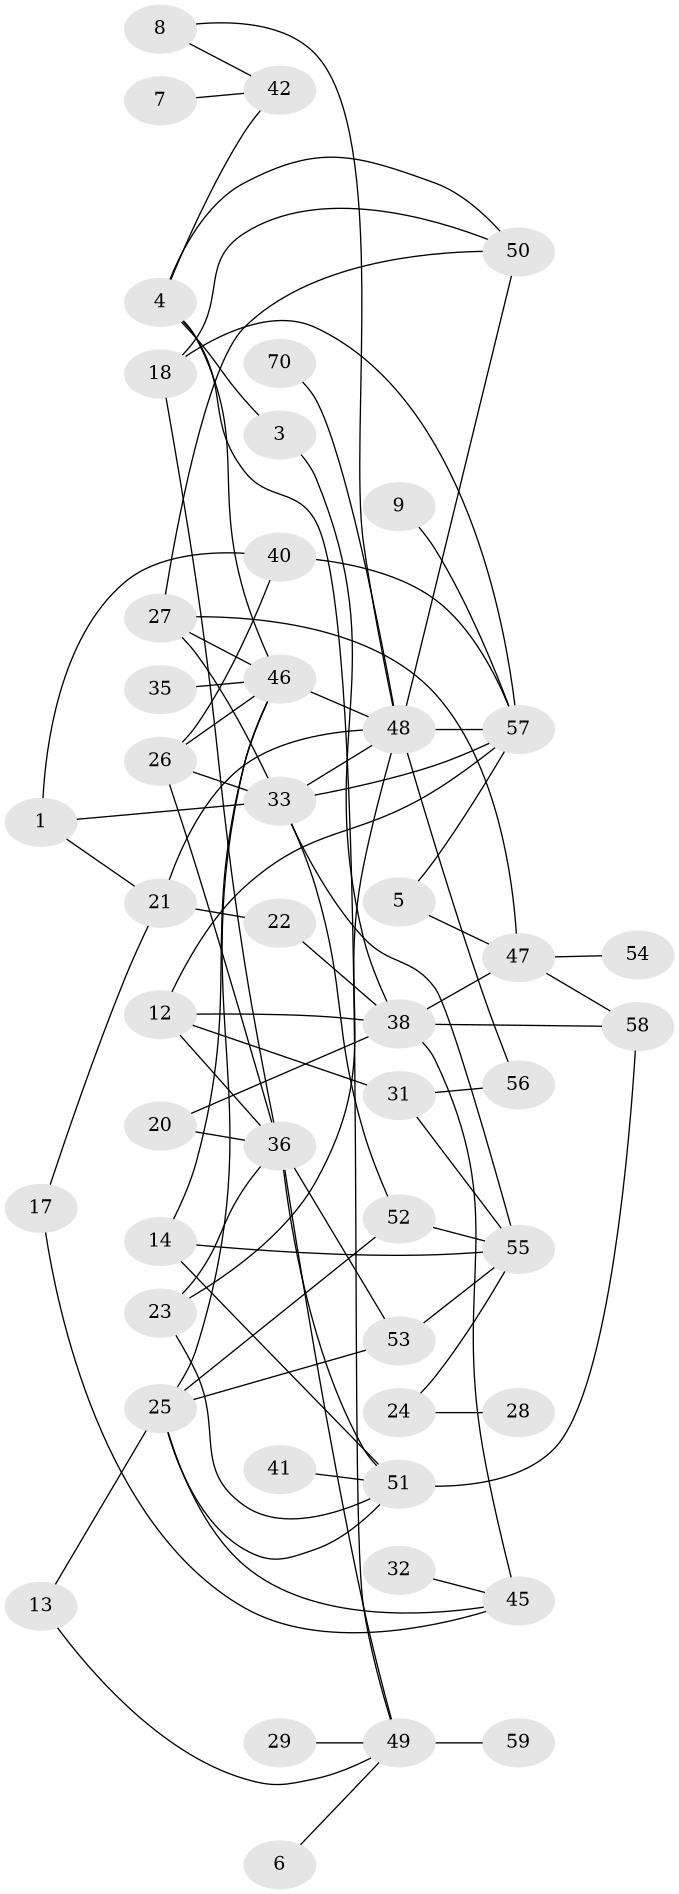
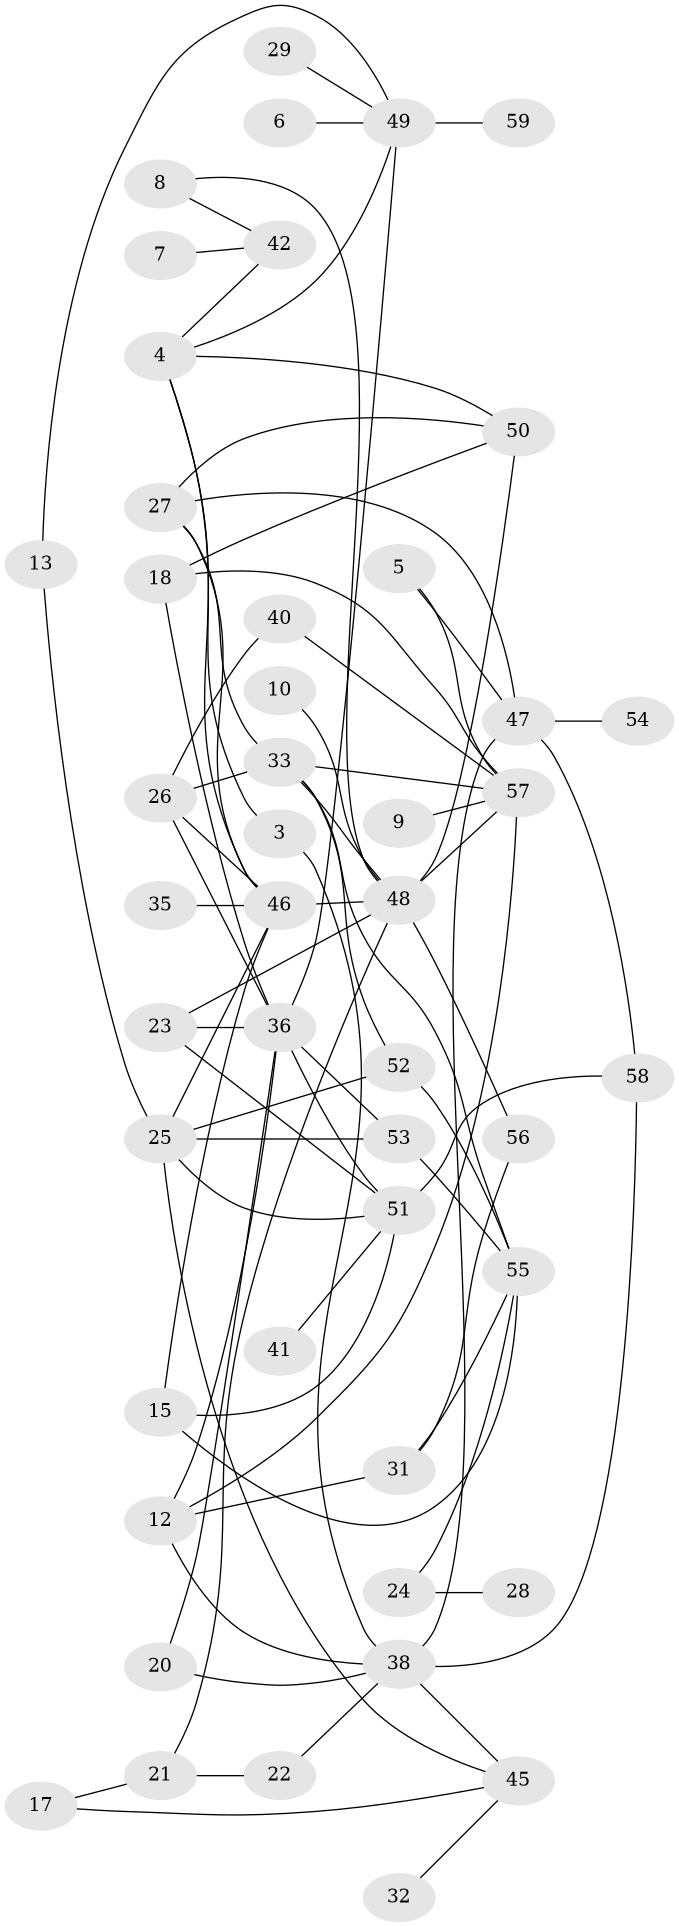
node "70": label "70" -> "10"
node "1": removed
node "14": label "14" -> "15"
